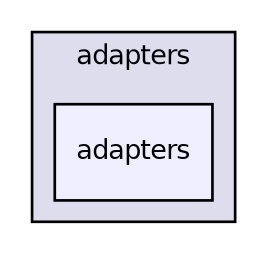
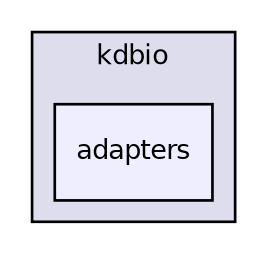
cluster "adapters": label "adapters" -> "kdbio"
